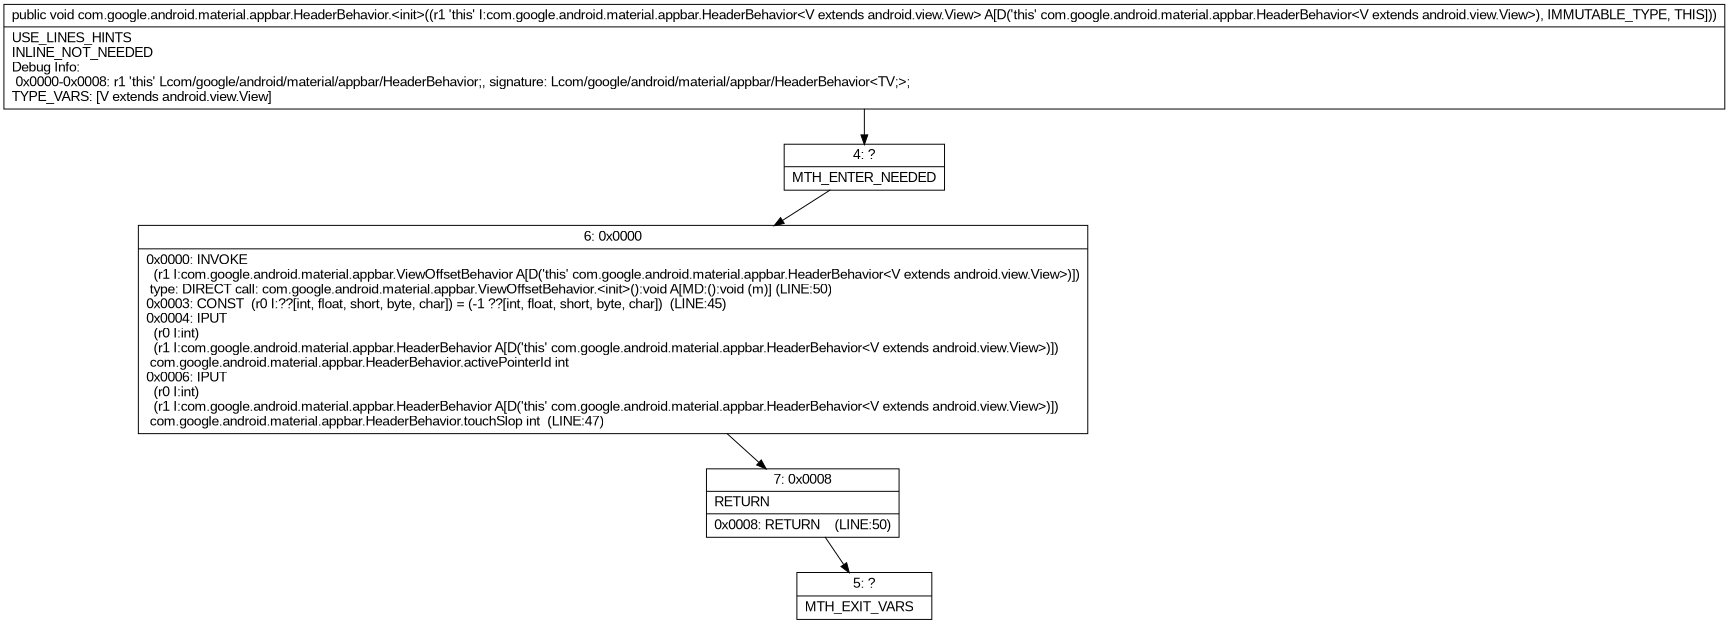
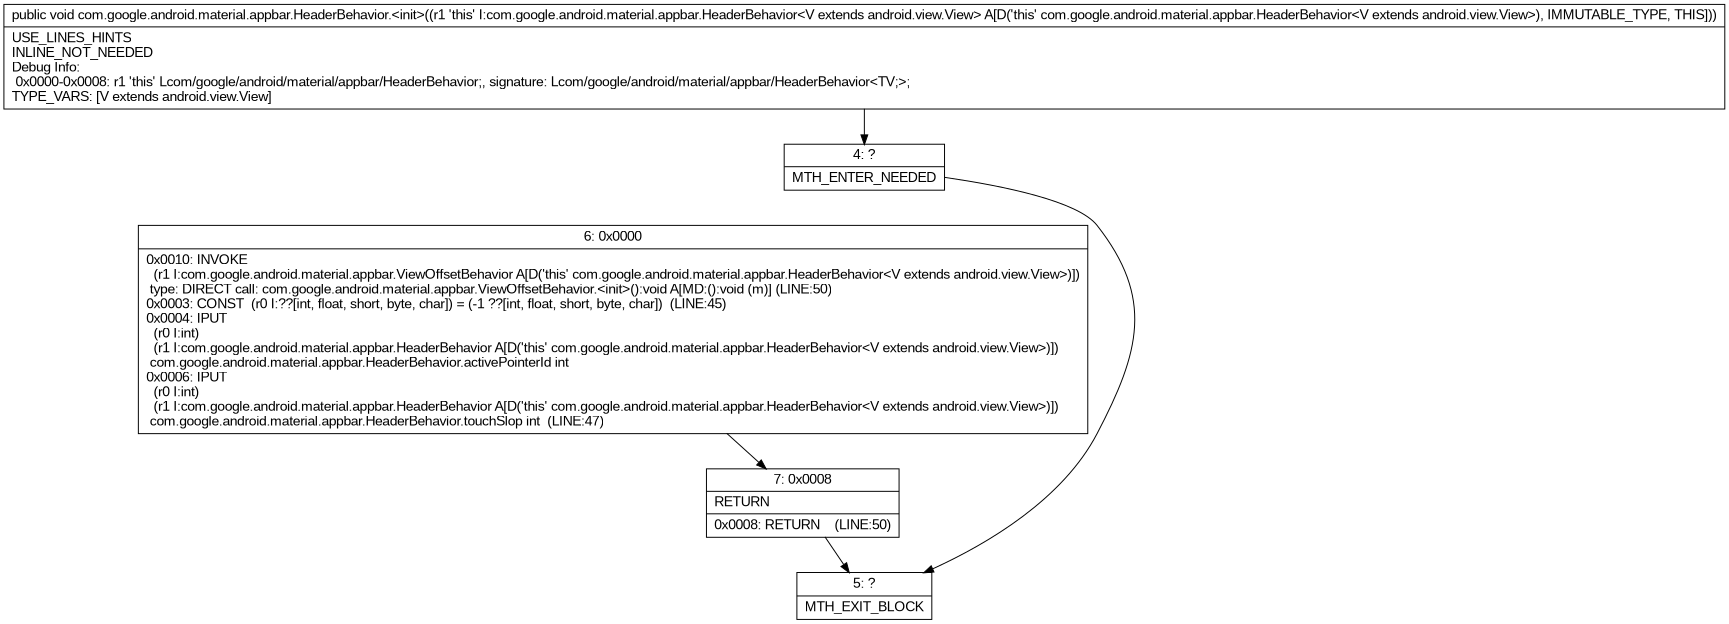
edge "4: ?" -> "6: 0x0000": now "4: ?" -> "5: ?"
node "6: 0x0000": text "0x0000: INVOKE" -> "0x0010: INVOKE"
node "5: ?": text "MTH_EXIT_VARS" -> "MTH_EXIT_BLOCK"
